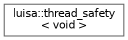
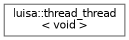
node "luisa::thread_safety < void >": label "luisa::thread_safety < void >" -> "luisa::thread_thread < void >"
